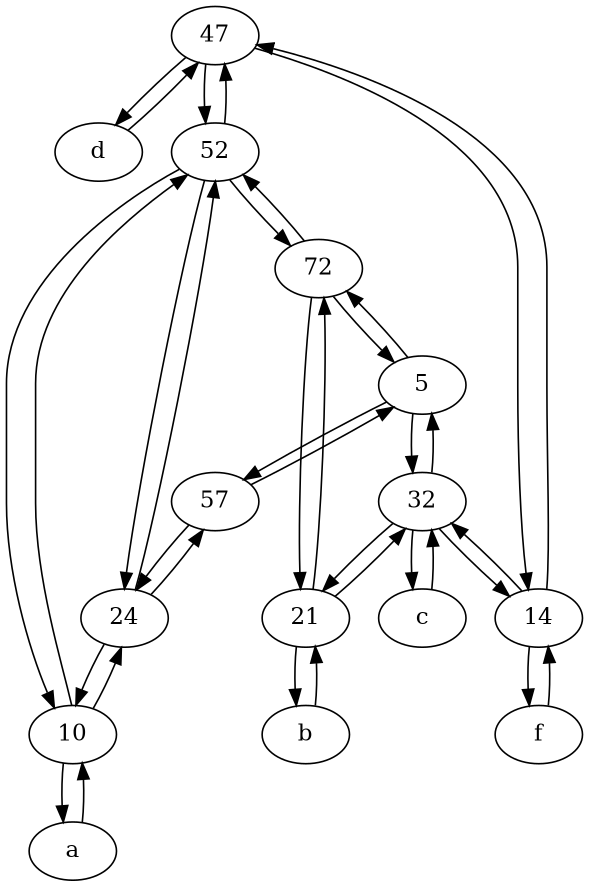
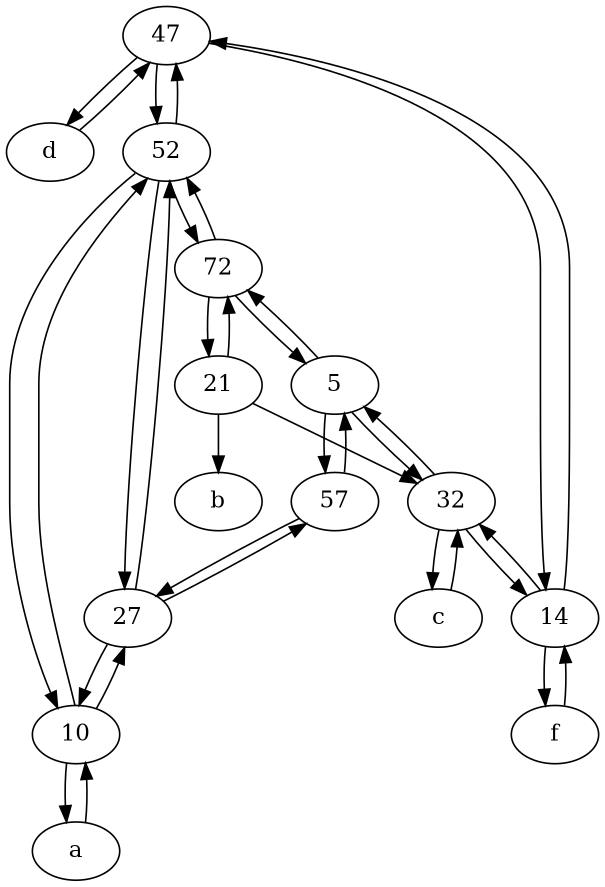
edge "32" -> "21": removed
node "24": label "24" -> "27"
edge "b" -> "21": removed
